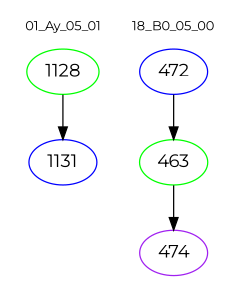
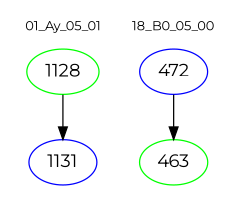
node "474": removed
